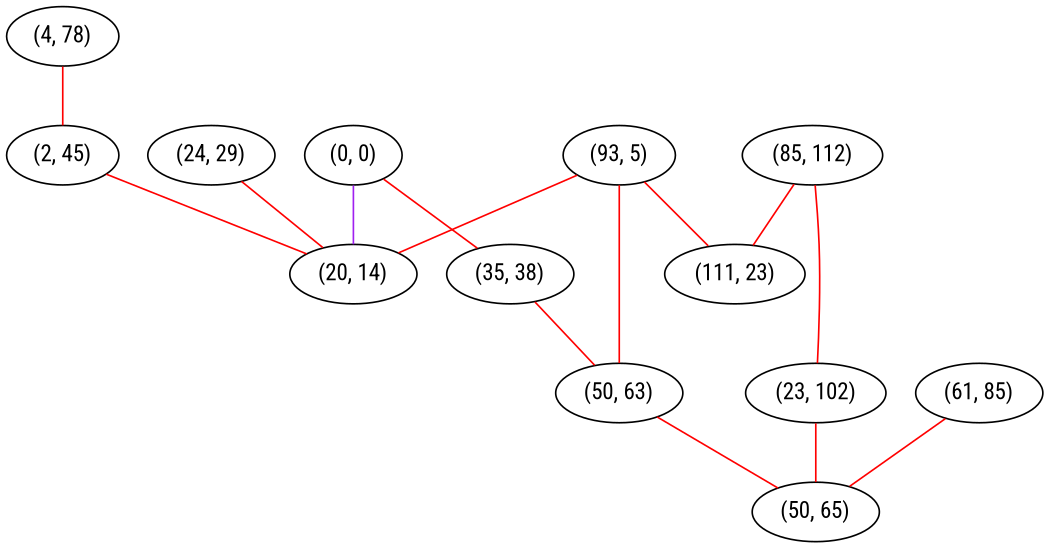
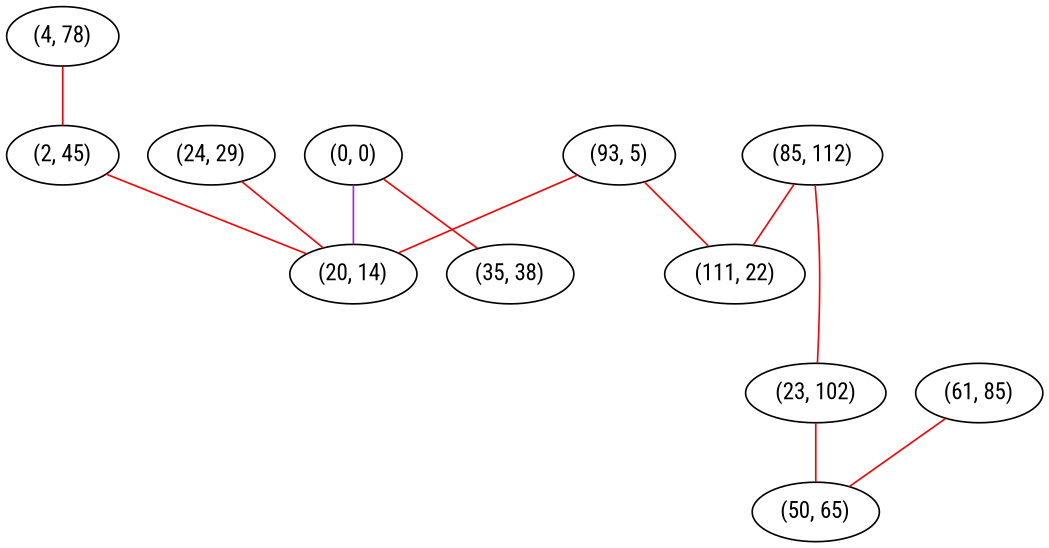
node "(111, 23)": label "(111, 23)" -> "(111, 22)"
node "(50, 63)": removed
